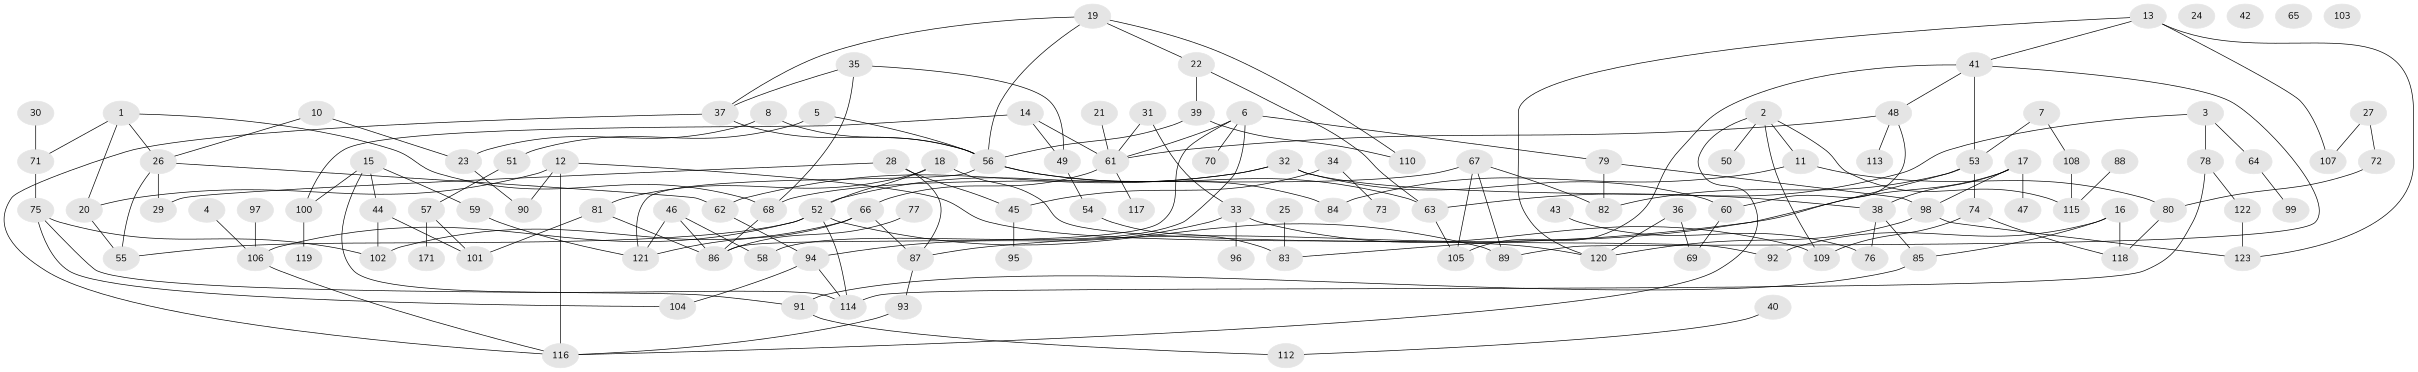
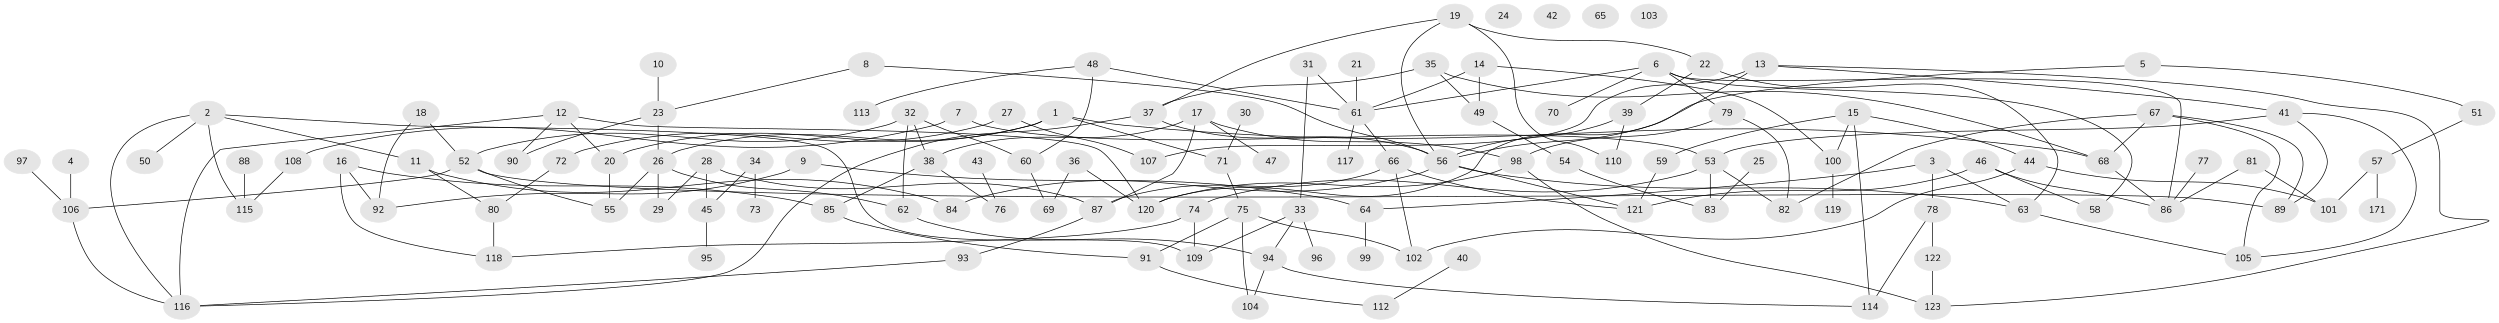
edge "41" -- "48": removed
edge "10" -- "26": now "23" -- "26"
node "9": added
edge "18" -- "81": removed
edge "52" -- "114": removed
